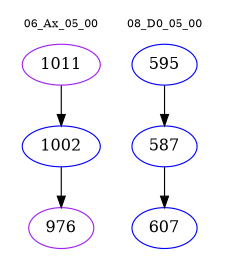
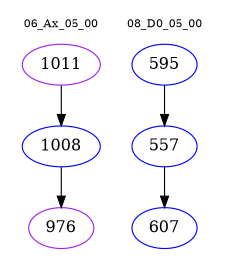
node "1002": label "1002" -> "1008"
node "587": label "587" -> "557"
